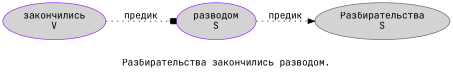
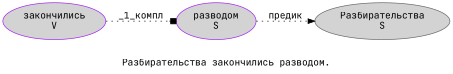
edge "закончились V" -> "разводом S": label "предик" -> "_1_компл"
